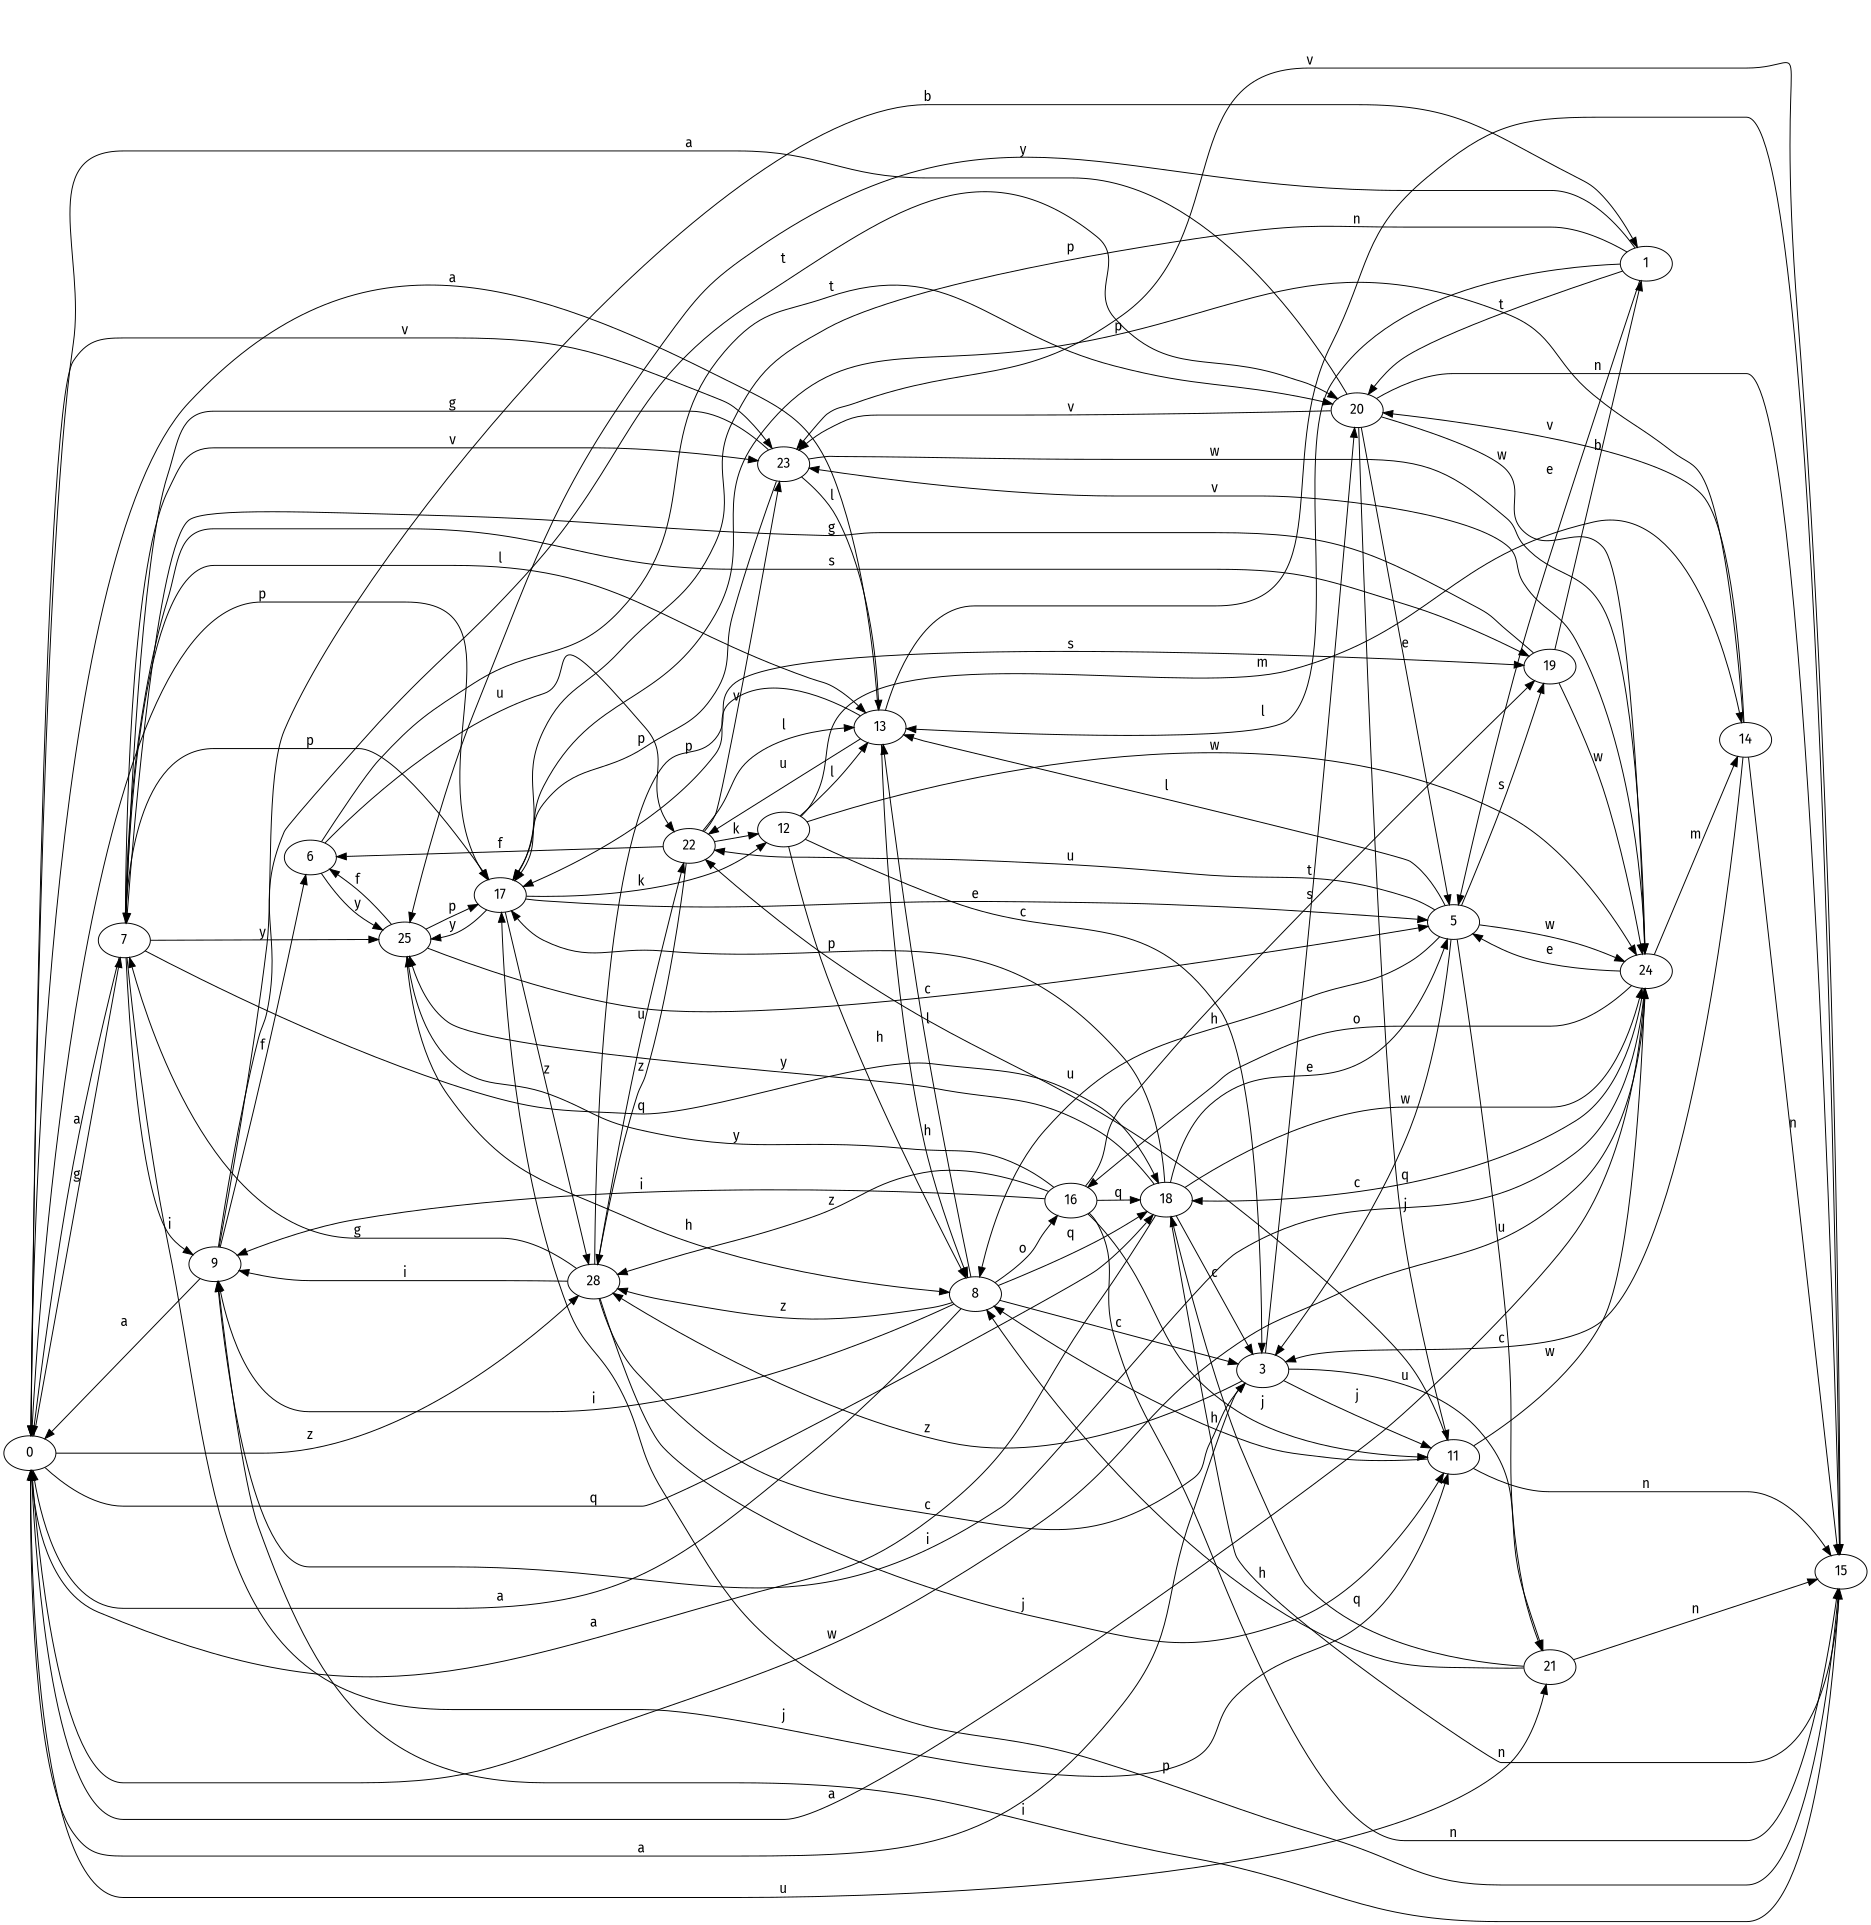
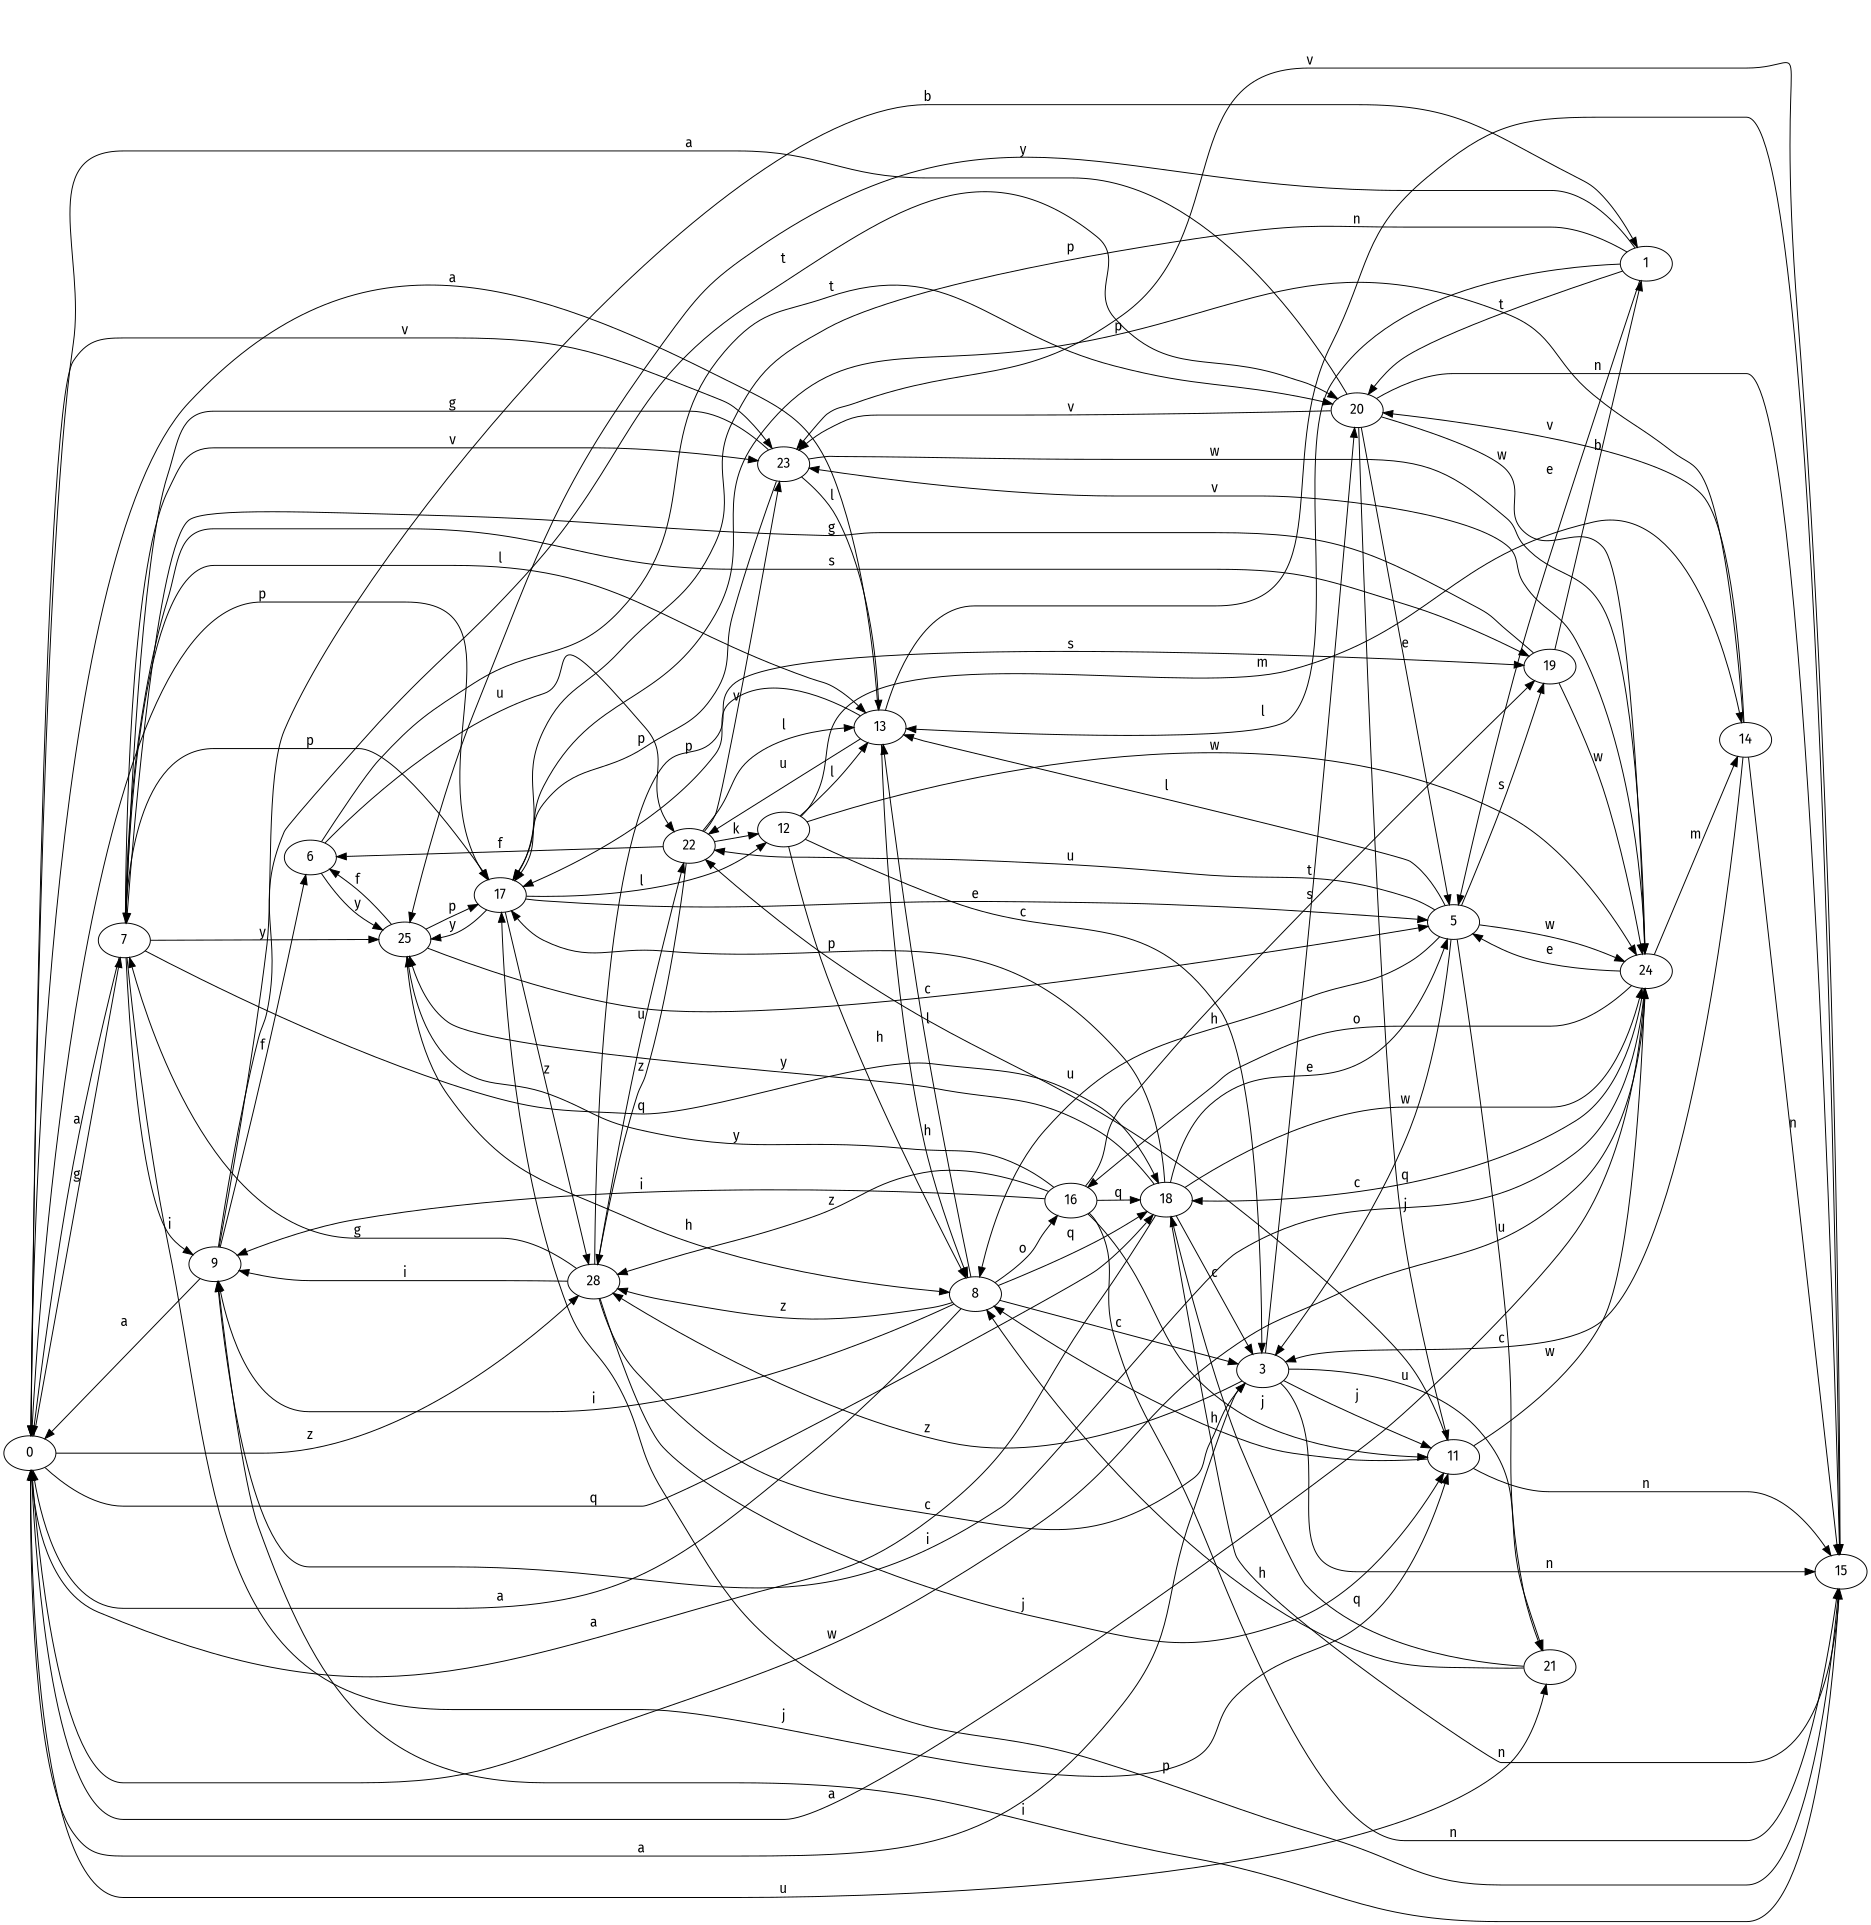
edge "17" -> "12": label "k" -> "l"
edge "21" -> "15": now "3" -> "15"
